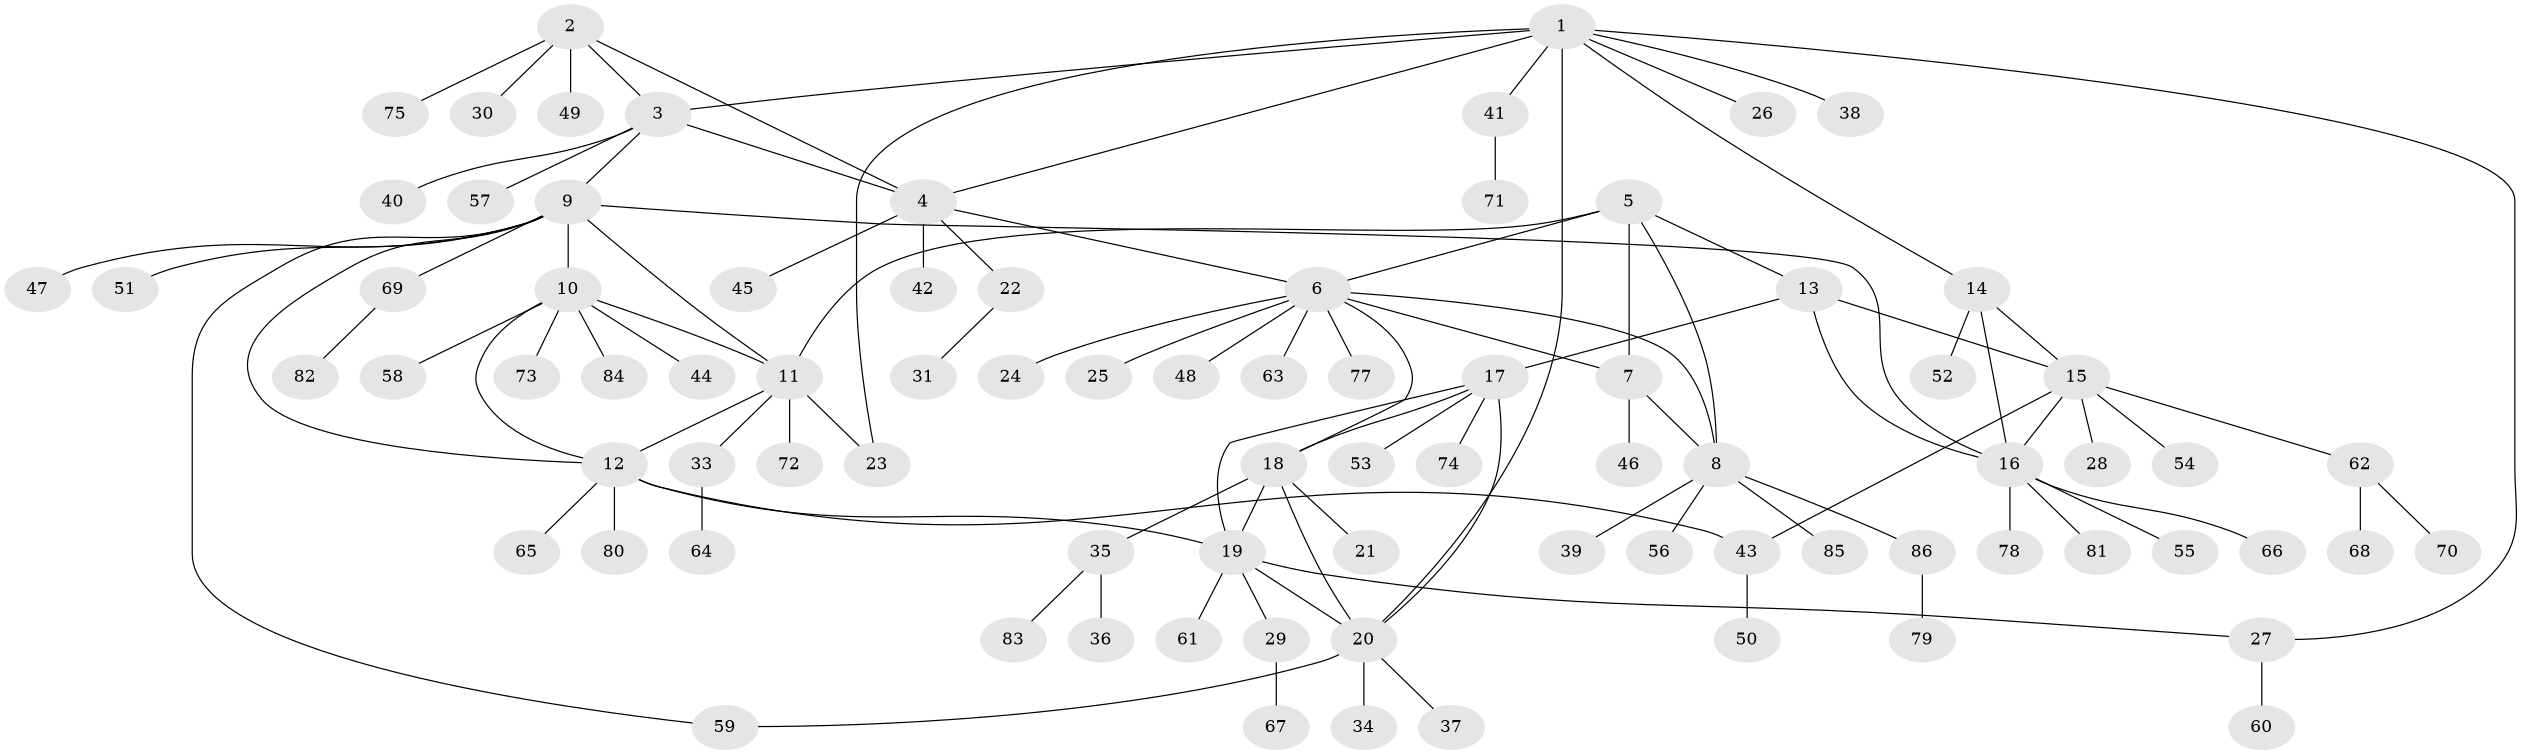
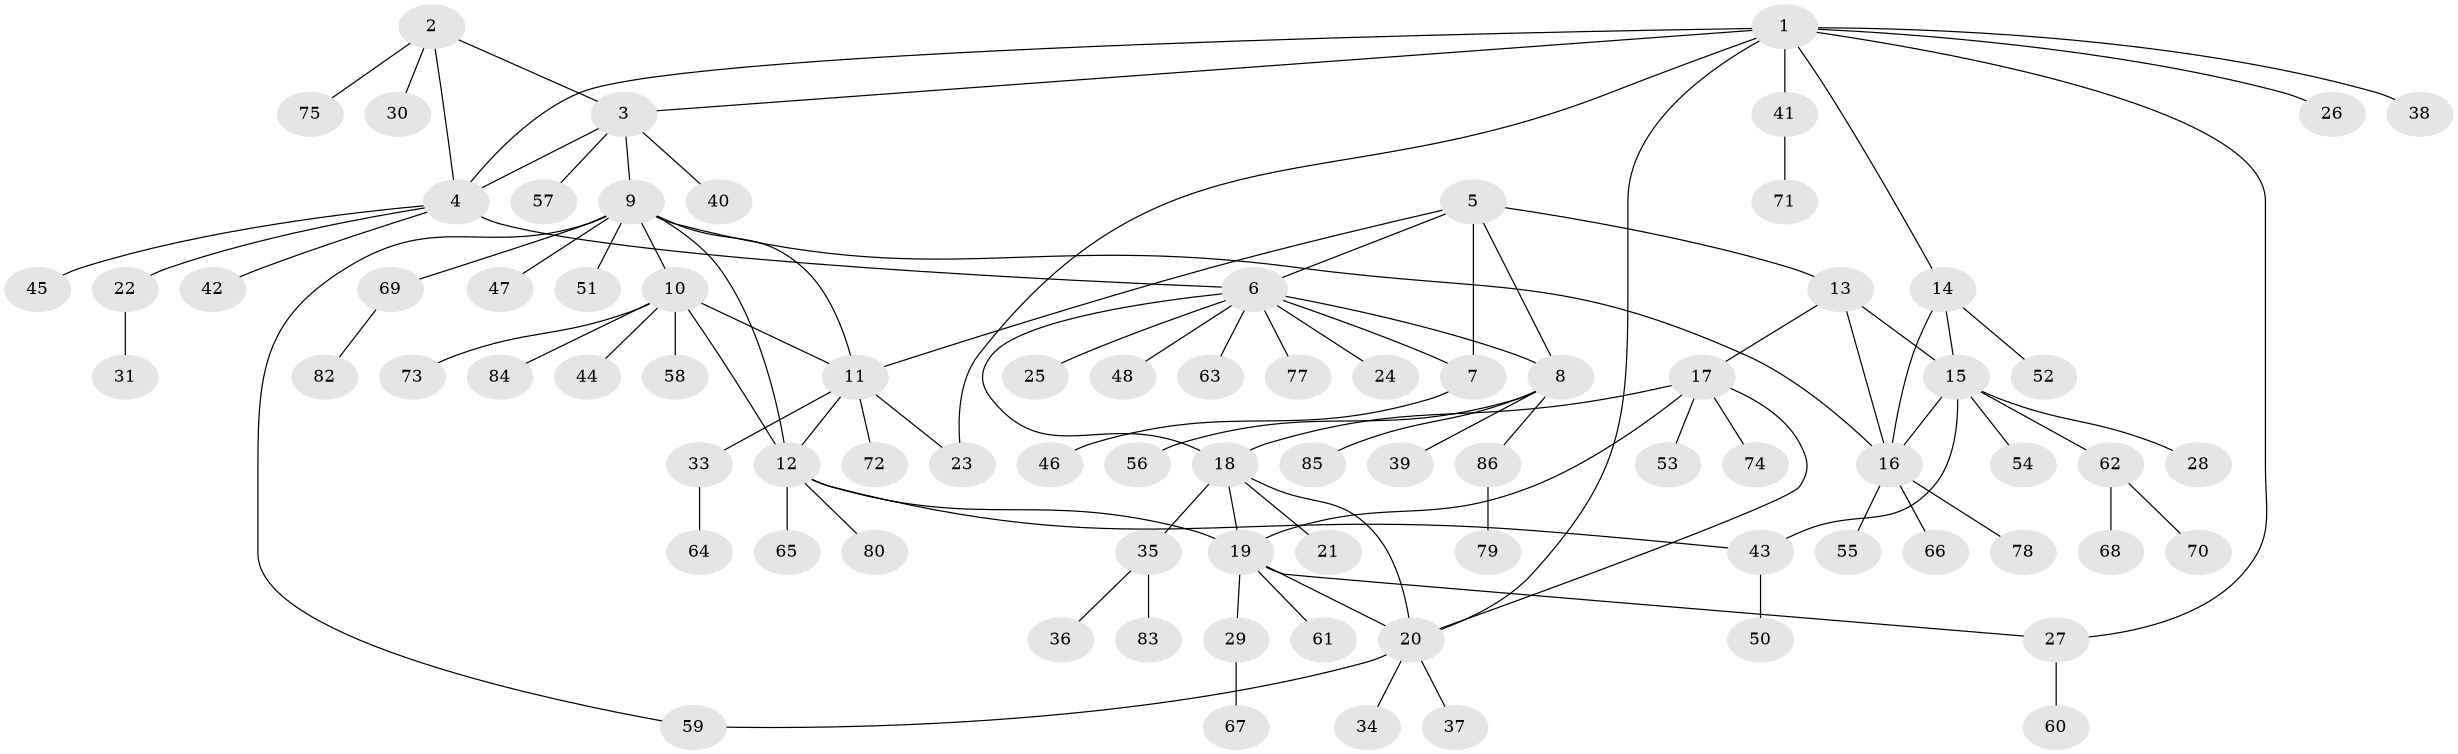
node "49": removed
edge "7" -- "8": removed
node "81": removed
